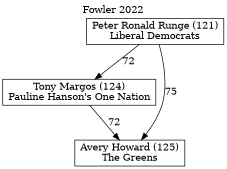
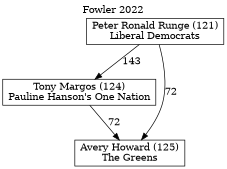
edge "Peter Ronald Runge (121) Liberal Democrats" -> "Tony Margos (124) Pauline Hanson's One Nation": label "72" -> "143"
edge "Peter Ronald Runge (121) Liberal Democrats" -> "Avery Howard (125) The Greens": label "75" -> "72"
